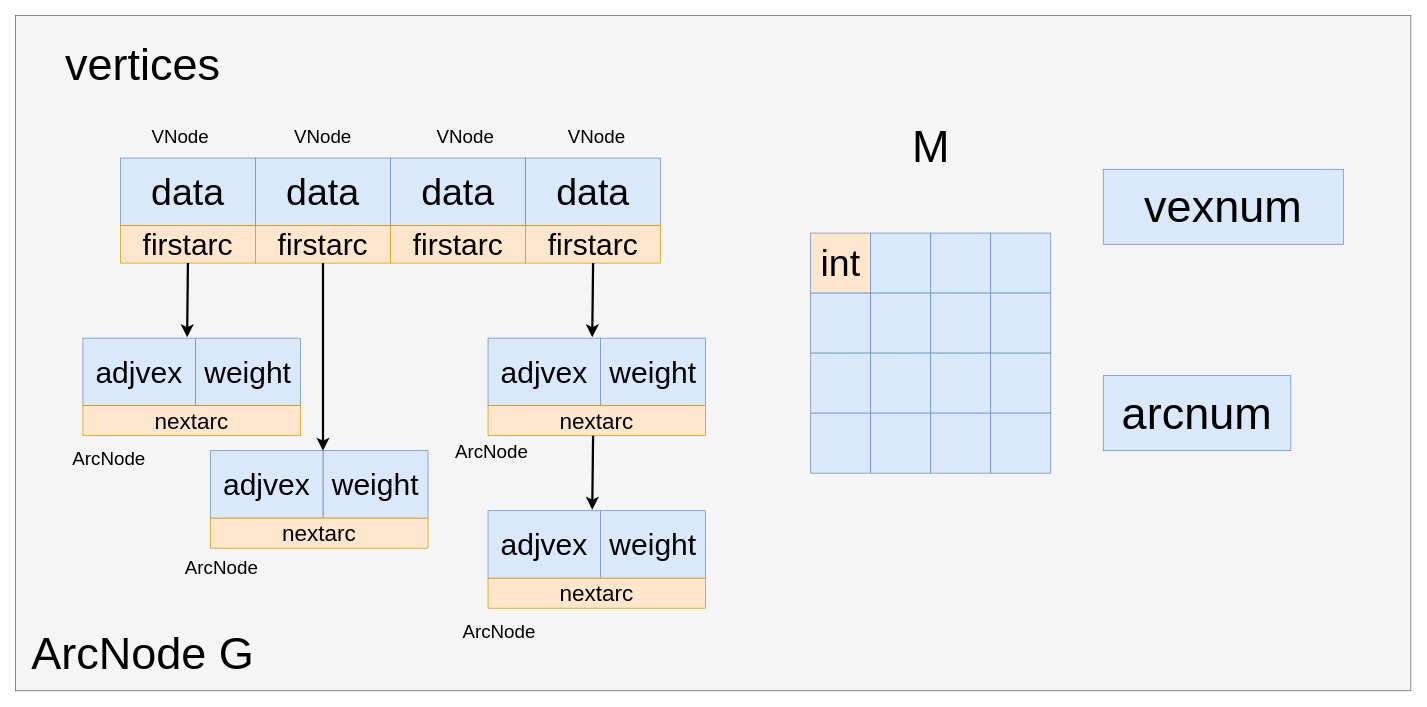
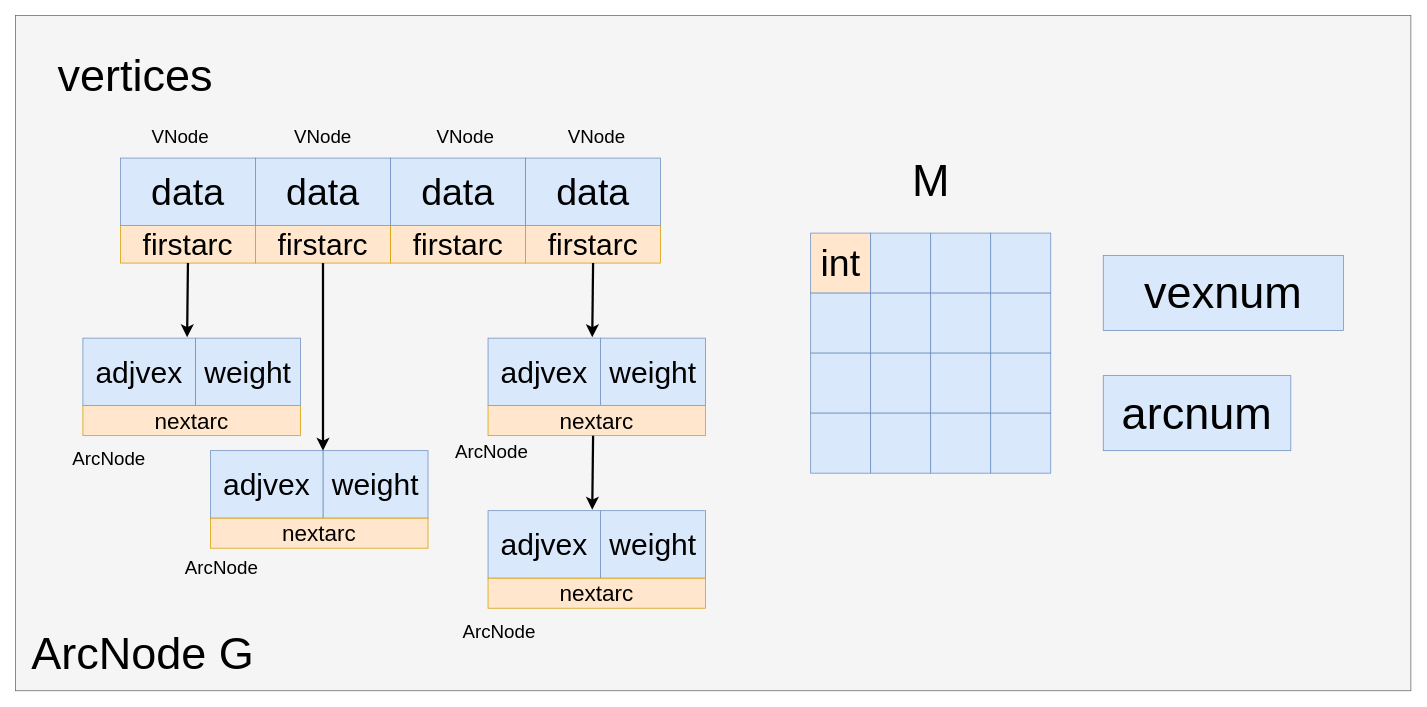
node "vertices": moved (143, 64) -> (135, 75)
node "M": moved (930, 147) -> (930, 180)
node "vexnum": moved (1223, 207) -> (1223, 293)
